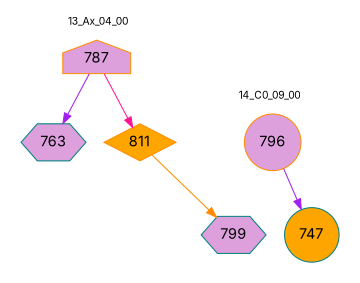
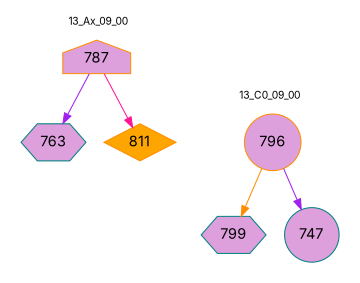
cluster "13_Ax_04_00": label "13_Ax_04_00" -> "13_Ax_09_00"
cluster "14_C0_09_00": label "14_C0_09_00" -> "13_C0_09_00"
edge "811" -> "799": now "796" -> "799"
node "747": fillcolor orange -> plum
